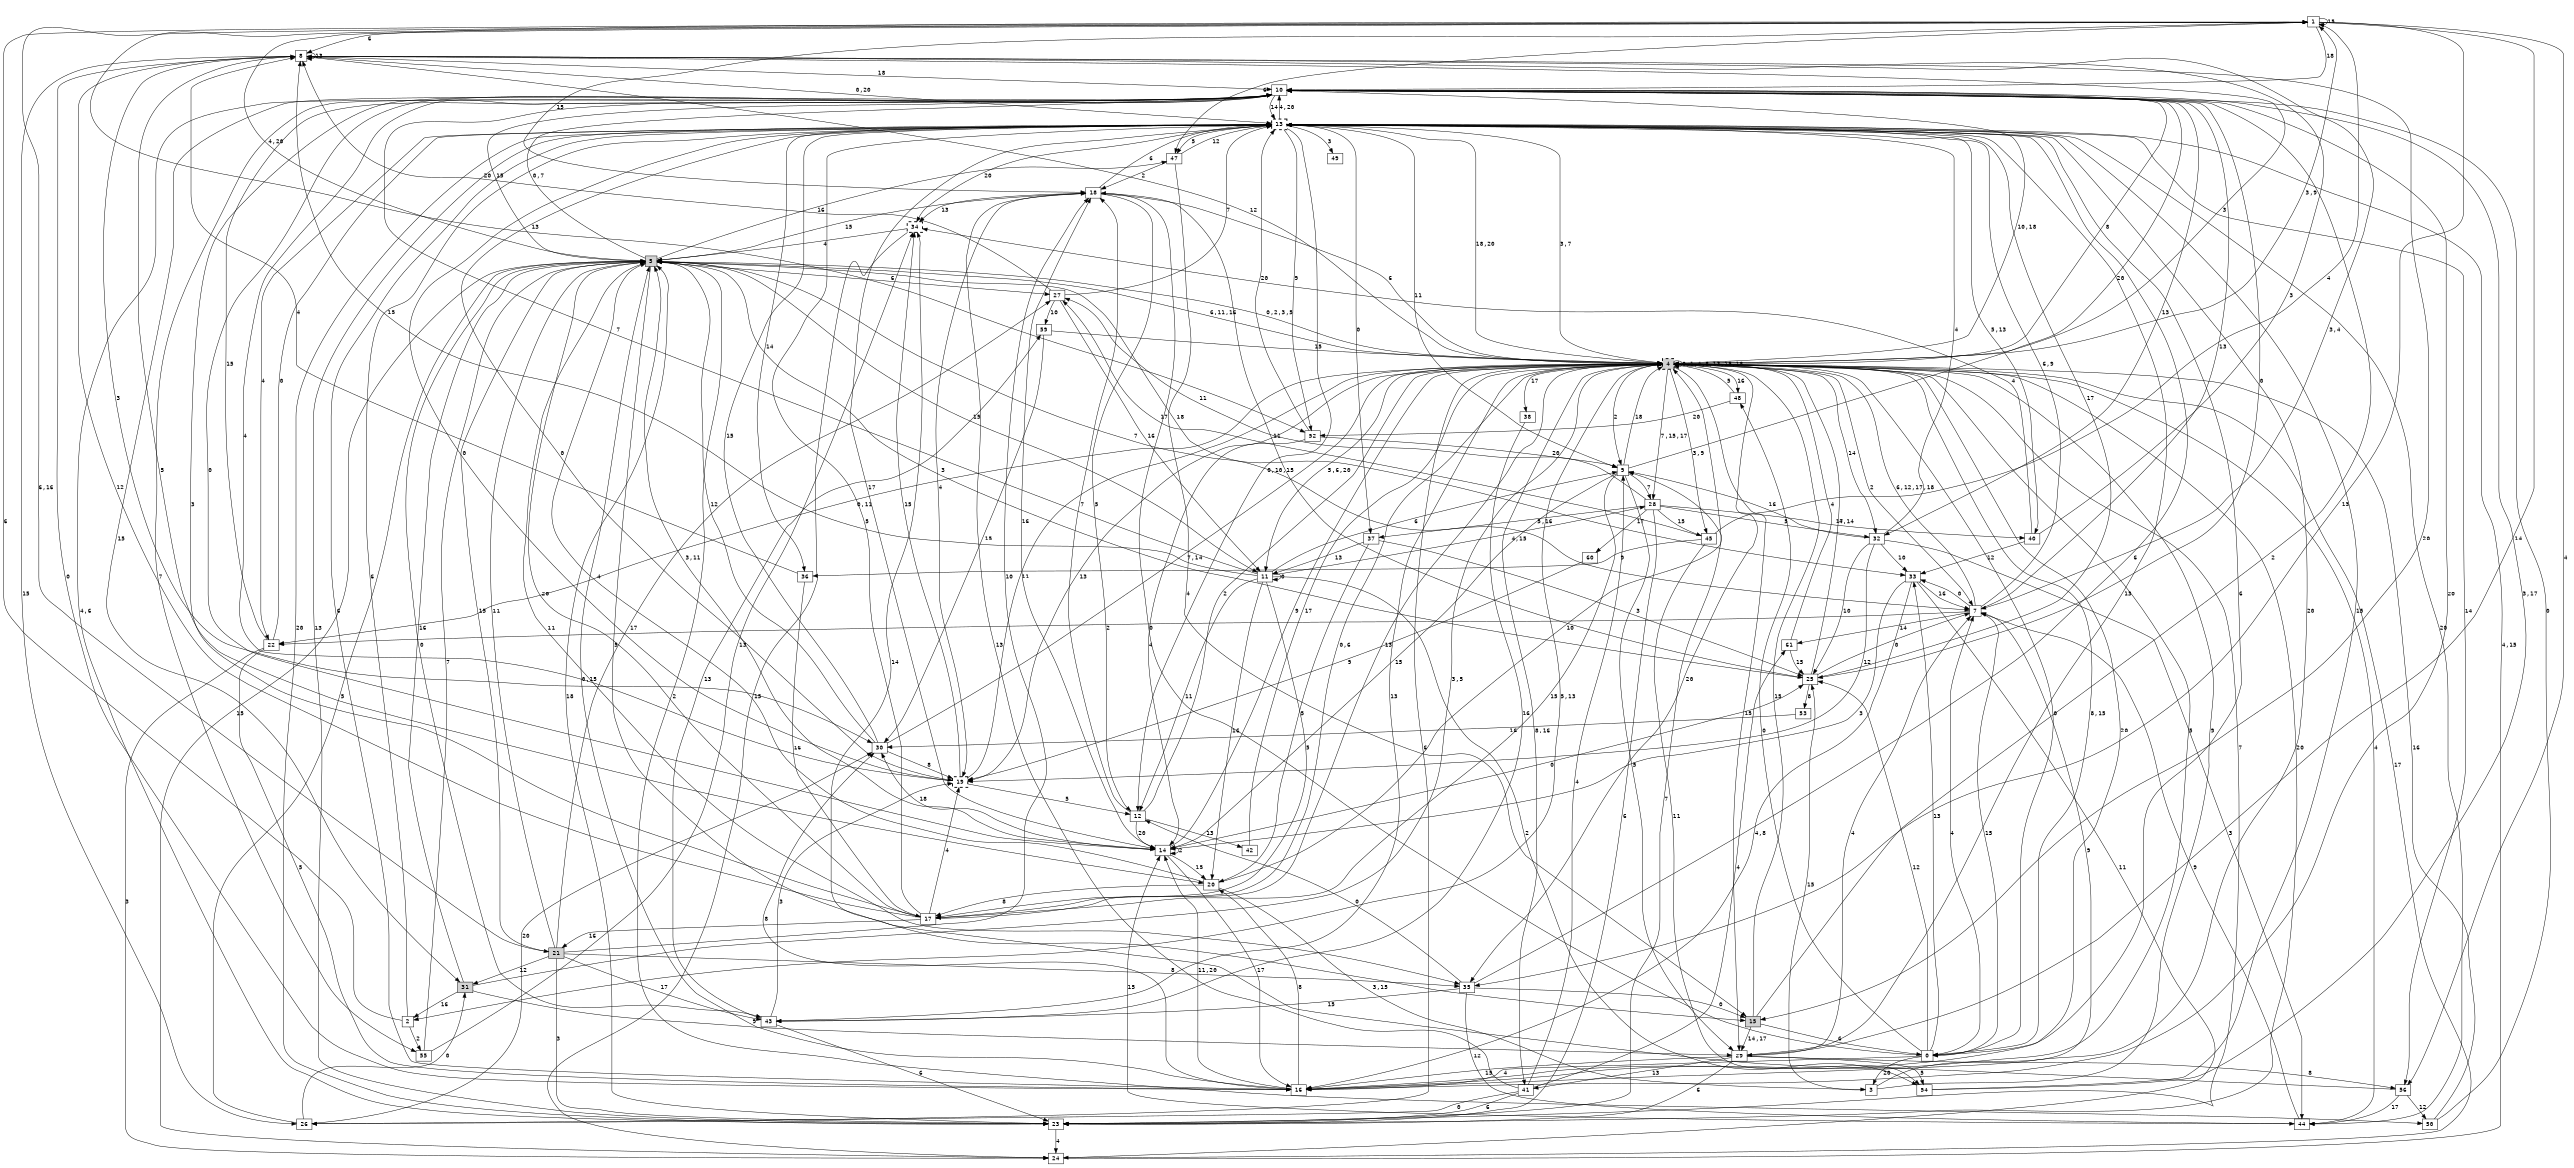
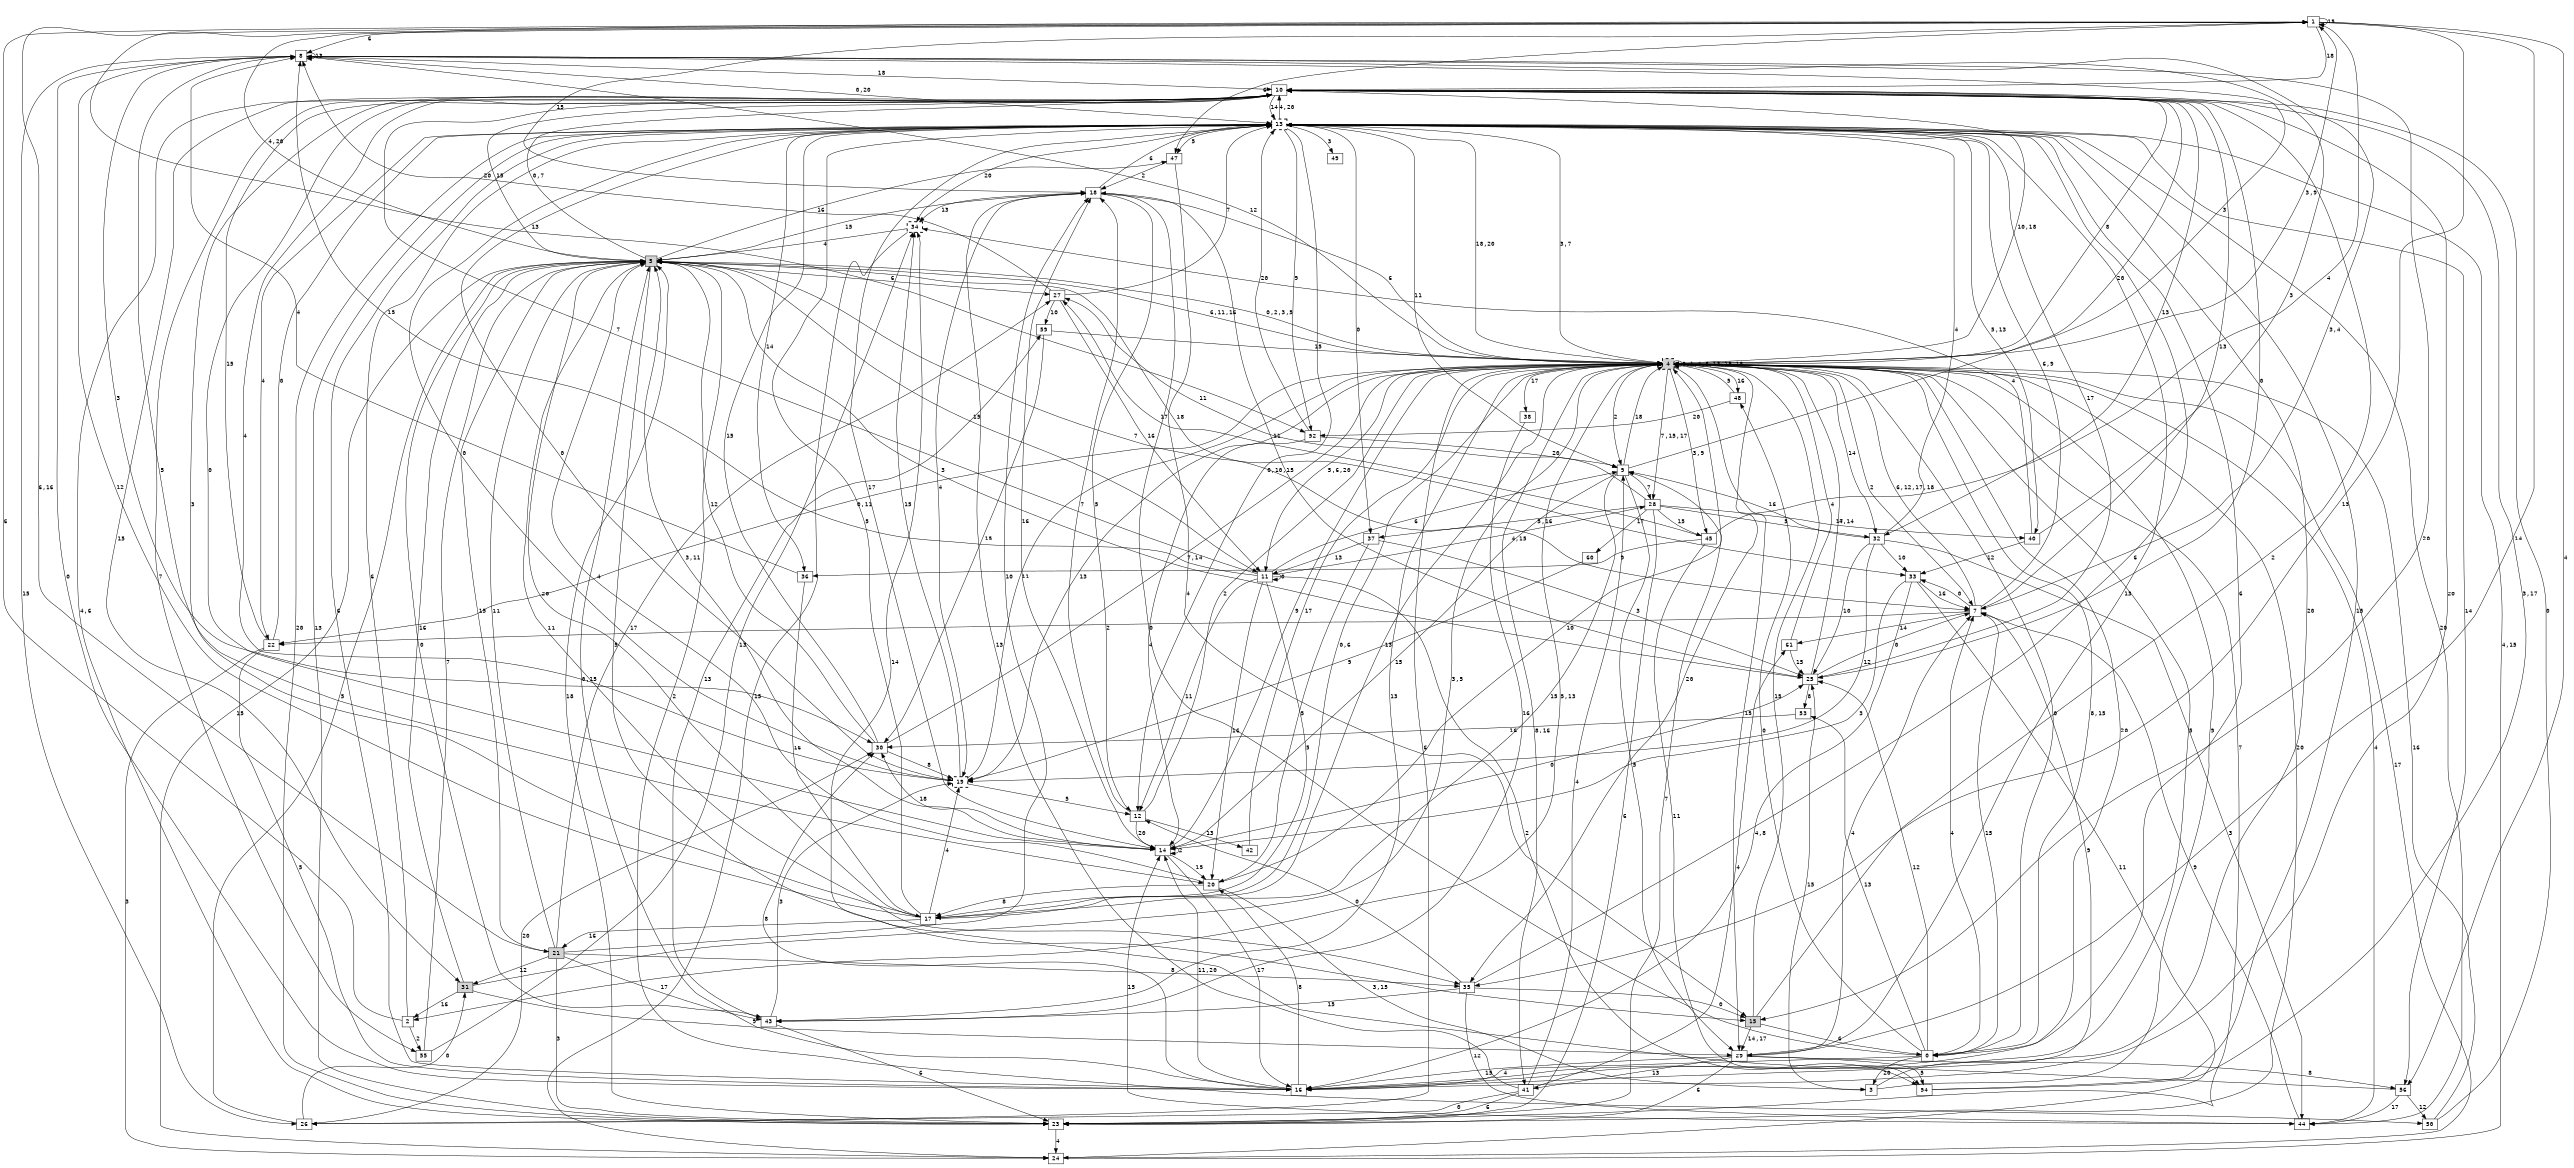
edge "47" -> "13": removed, label "12"
edge "0" -> "33": now "0" -> "53"
